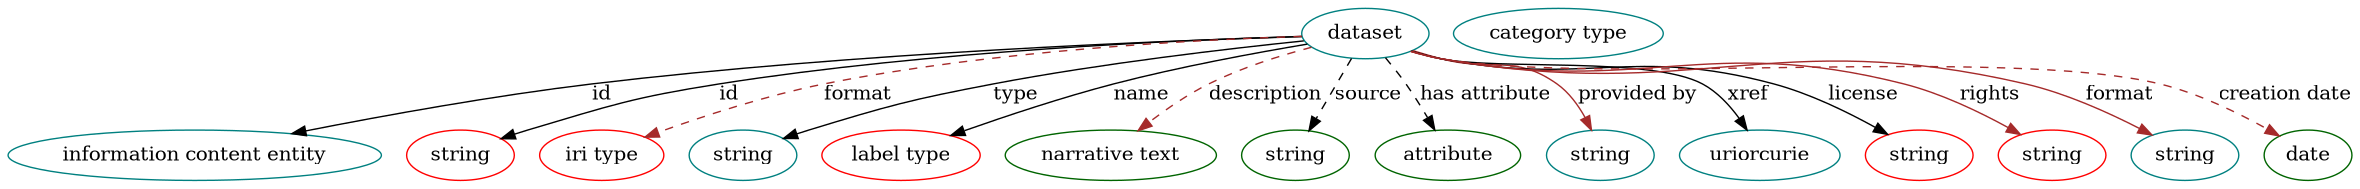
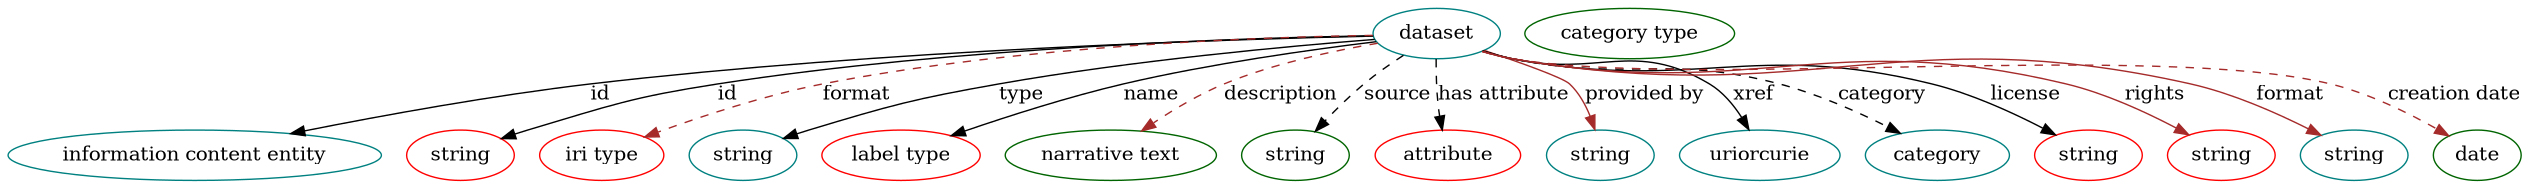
node "category type": color teal -> darkgreen
node "attribute": color darkgreen -> red
node "category": added
